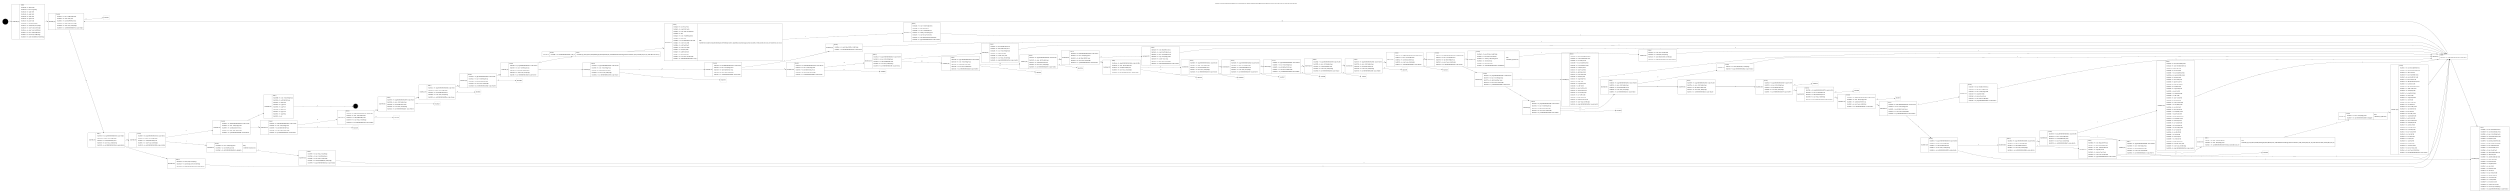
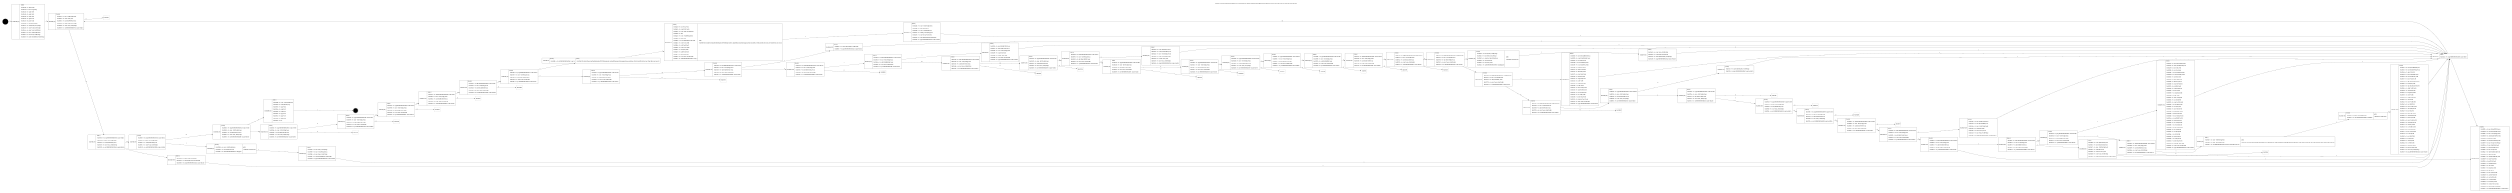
node "0x401fae": added
